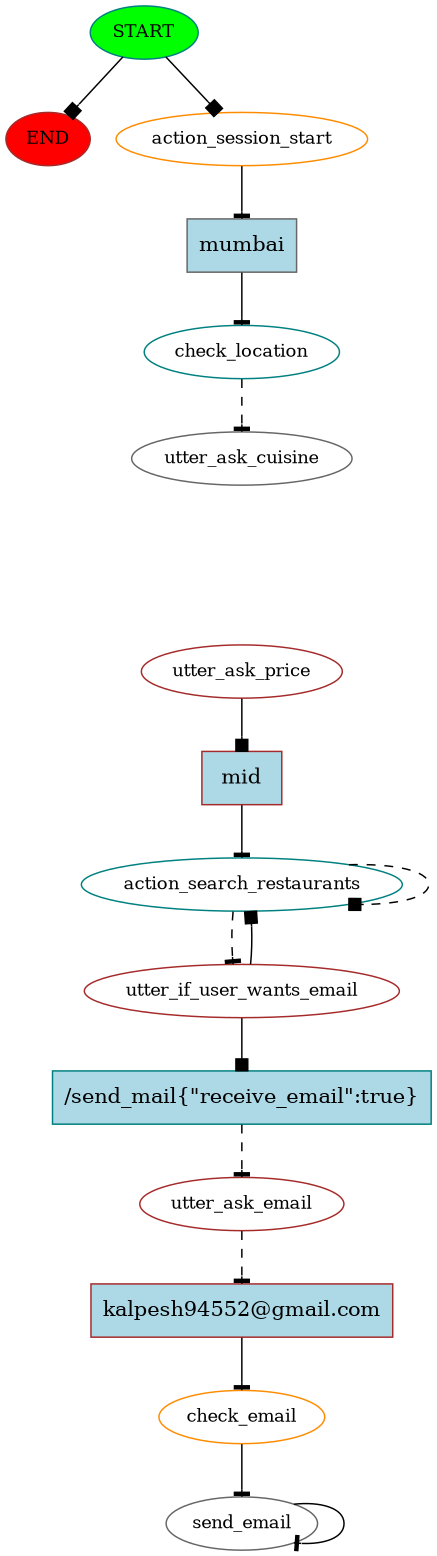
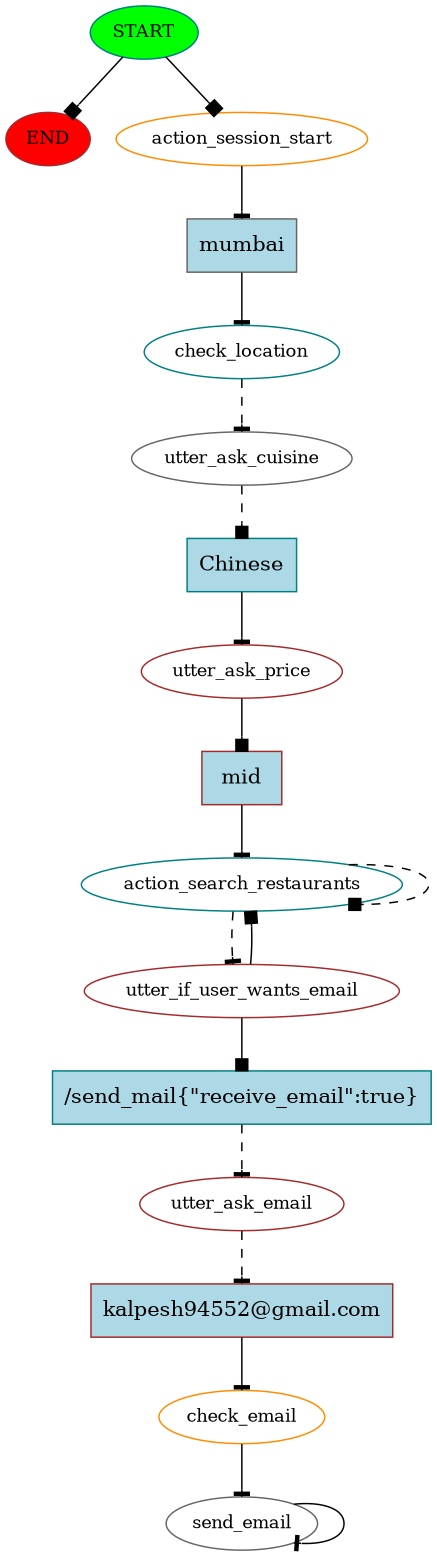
node "Chinese": added
